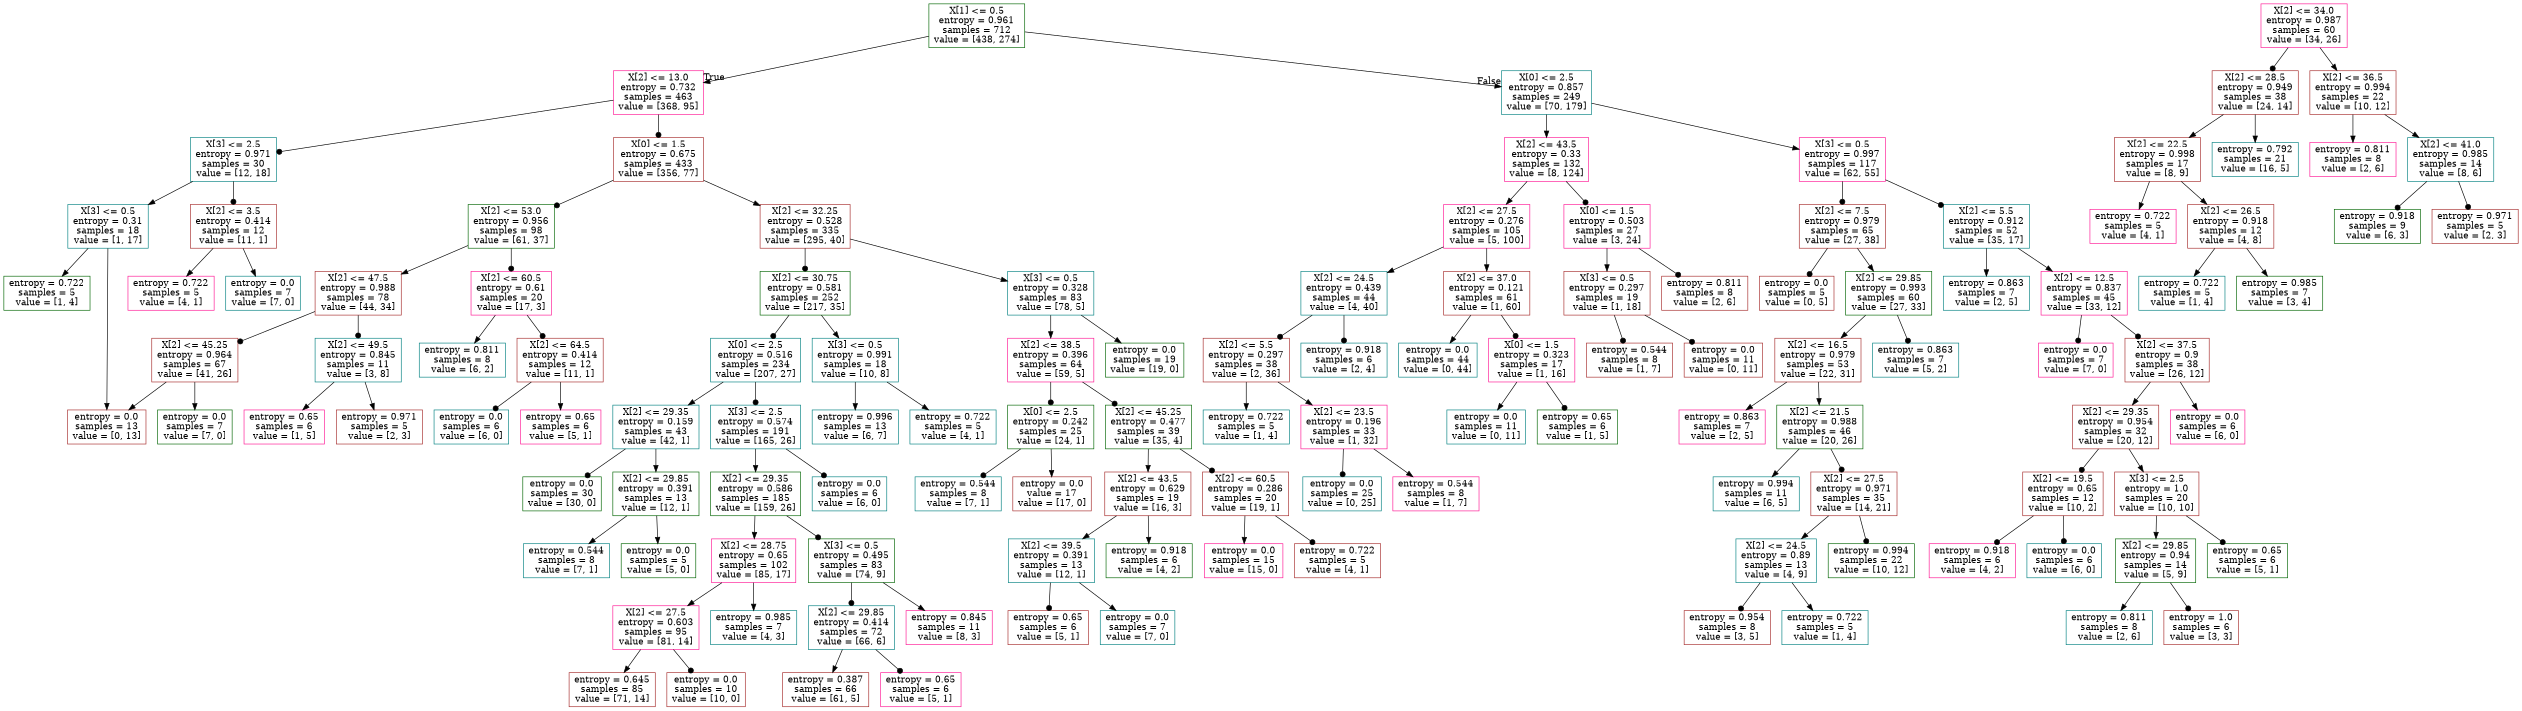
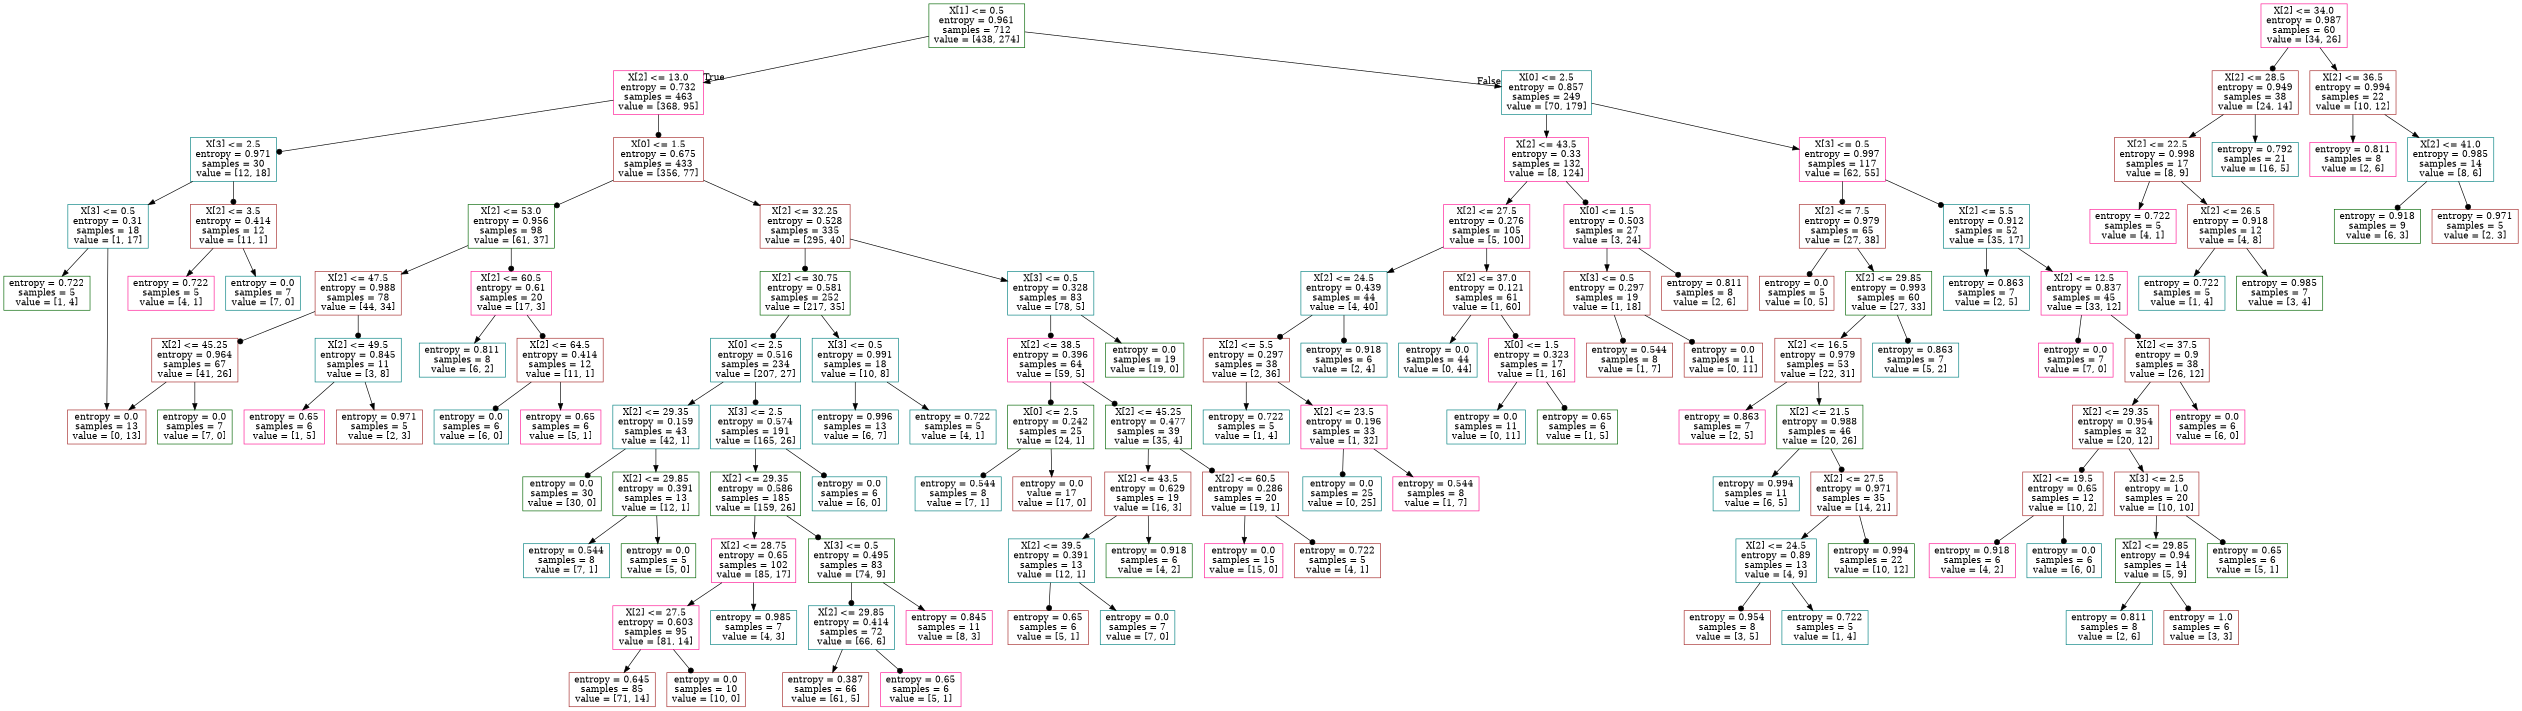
edge "X[3] <= 0.5 entropy = 0.328 samples = 83 value = [78, 5]" -> "X[2] <= 38.5 entropy = 0.396 samples = 64 value = [59, 5]": arrowhead normal -> dot
